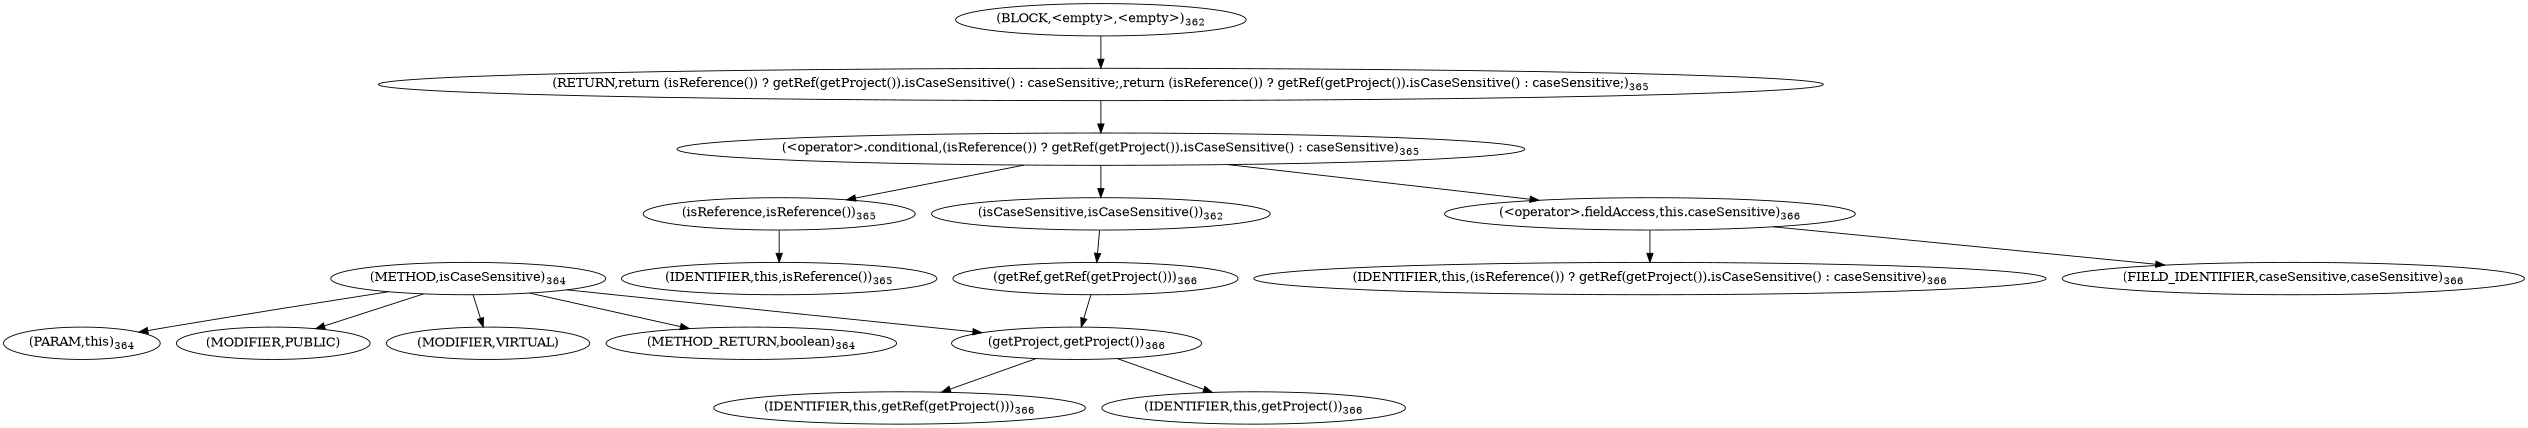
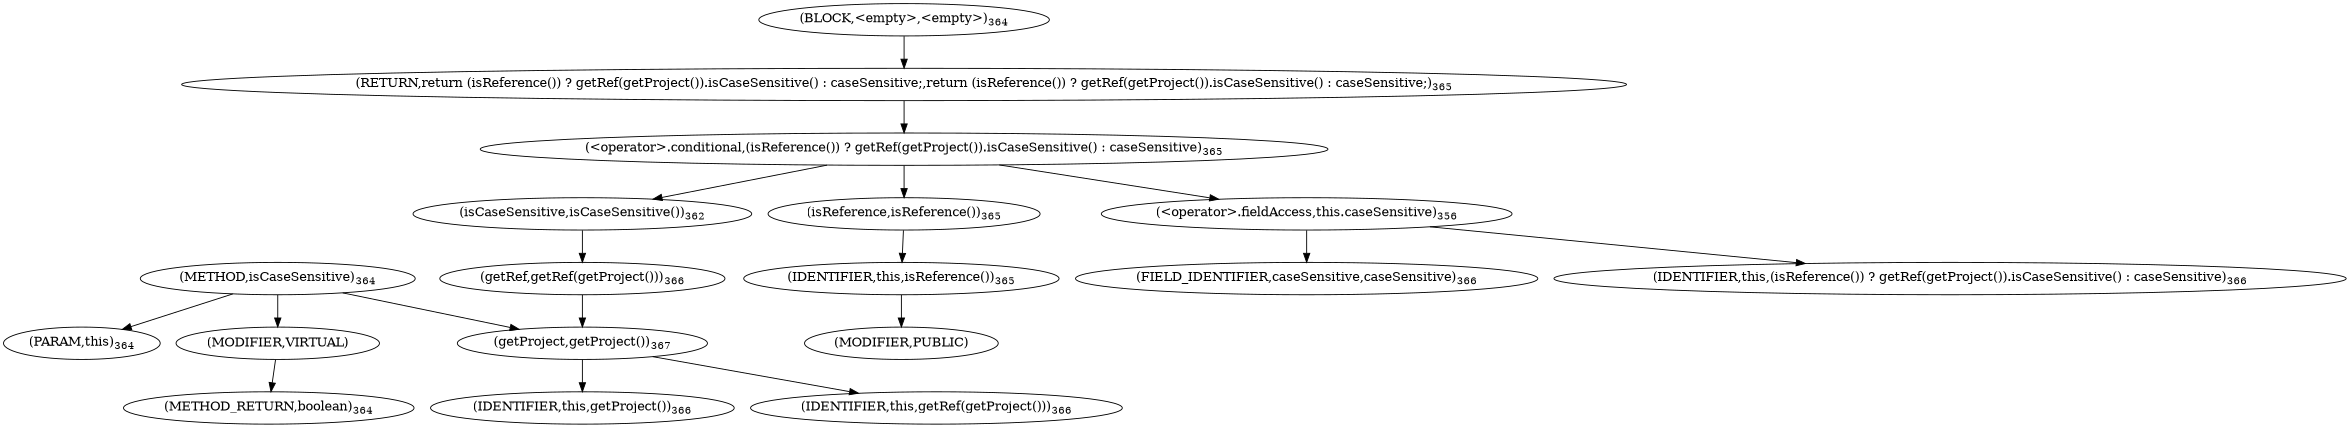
node "(BLOCK,<empty>,<empty>)": text "362" -> "364"
node "(<operator>.fieldAccess,this.caseSensitive)": text "366" -> "356"
edge "(METHOD,isCaseSensitive)" -> "(MODIFIER,PUBLIC)": now "(IDENTIFIER,this,isReference())" -> "(MODIFIER,PUBLIC)"
edge "(METHOD,isCaseSensitive)" -> "(METHOD_RETURN,boolean)": now "(MODIFIER,VIRTUAL)" -> "(METHOD_RETURN,boolean)"
node "(getProject,getProject())": text "366" -> "367"
